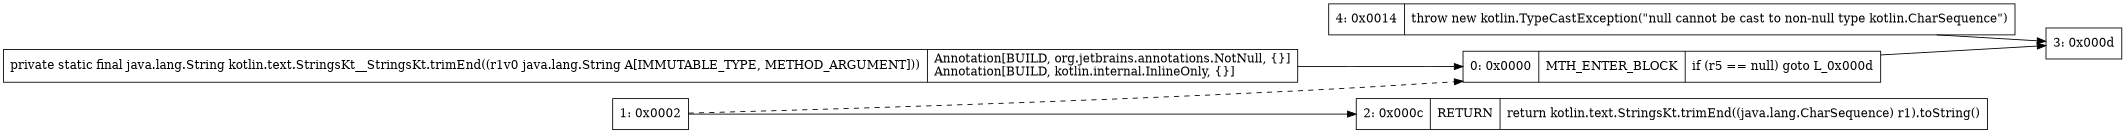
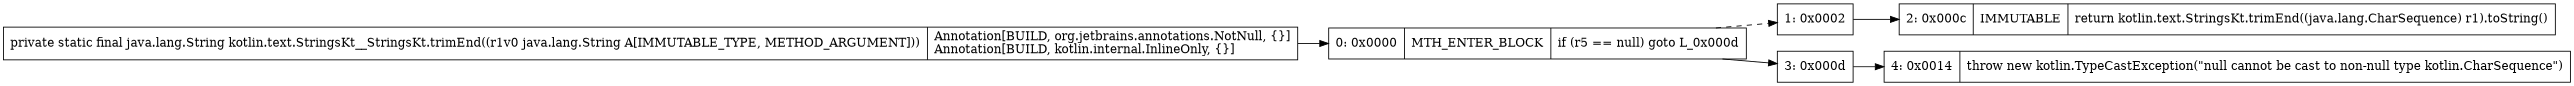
edge "4: 0x0014" -> "3: 0x000d": reversed
edge "1: 0x0002" -> "0: 0x0000": reversed
node "2: 0x000c": text "RETURN" -> "IMMUTABLE"
